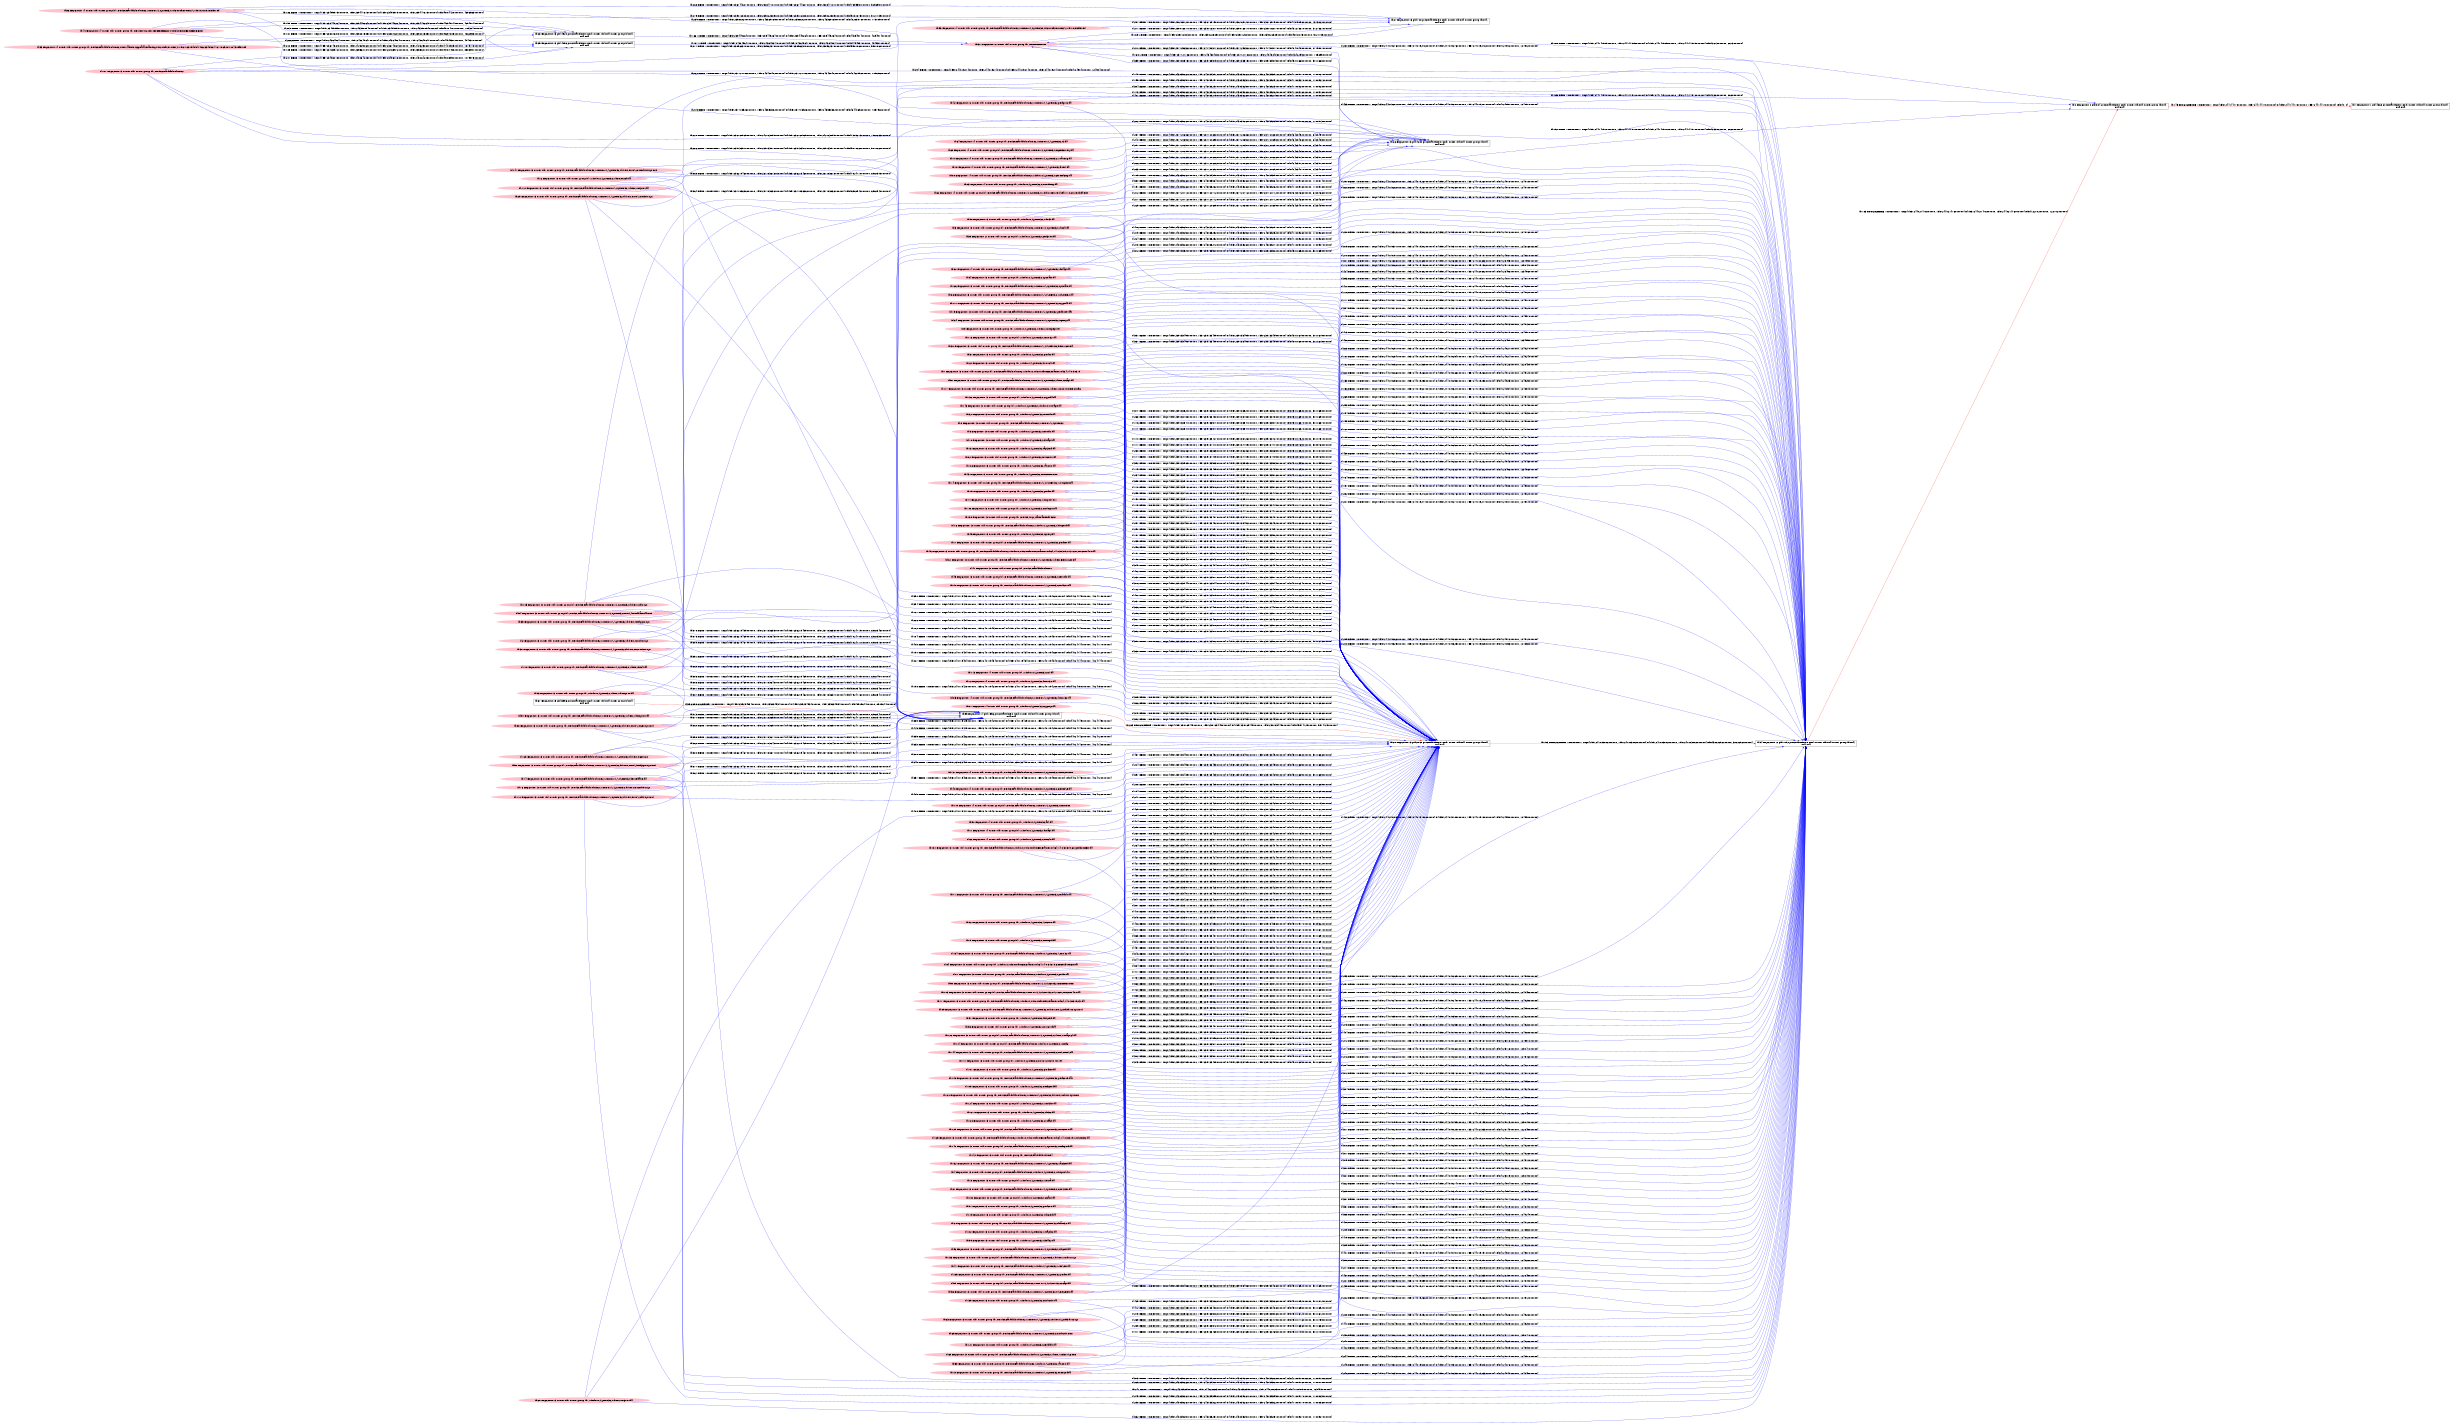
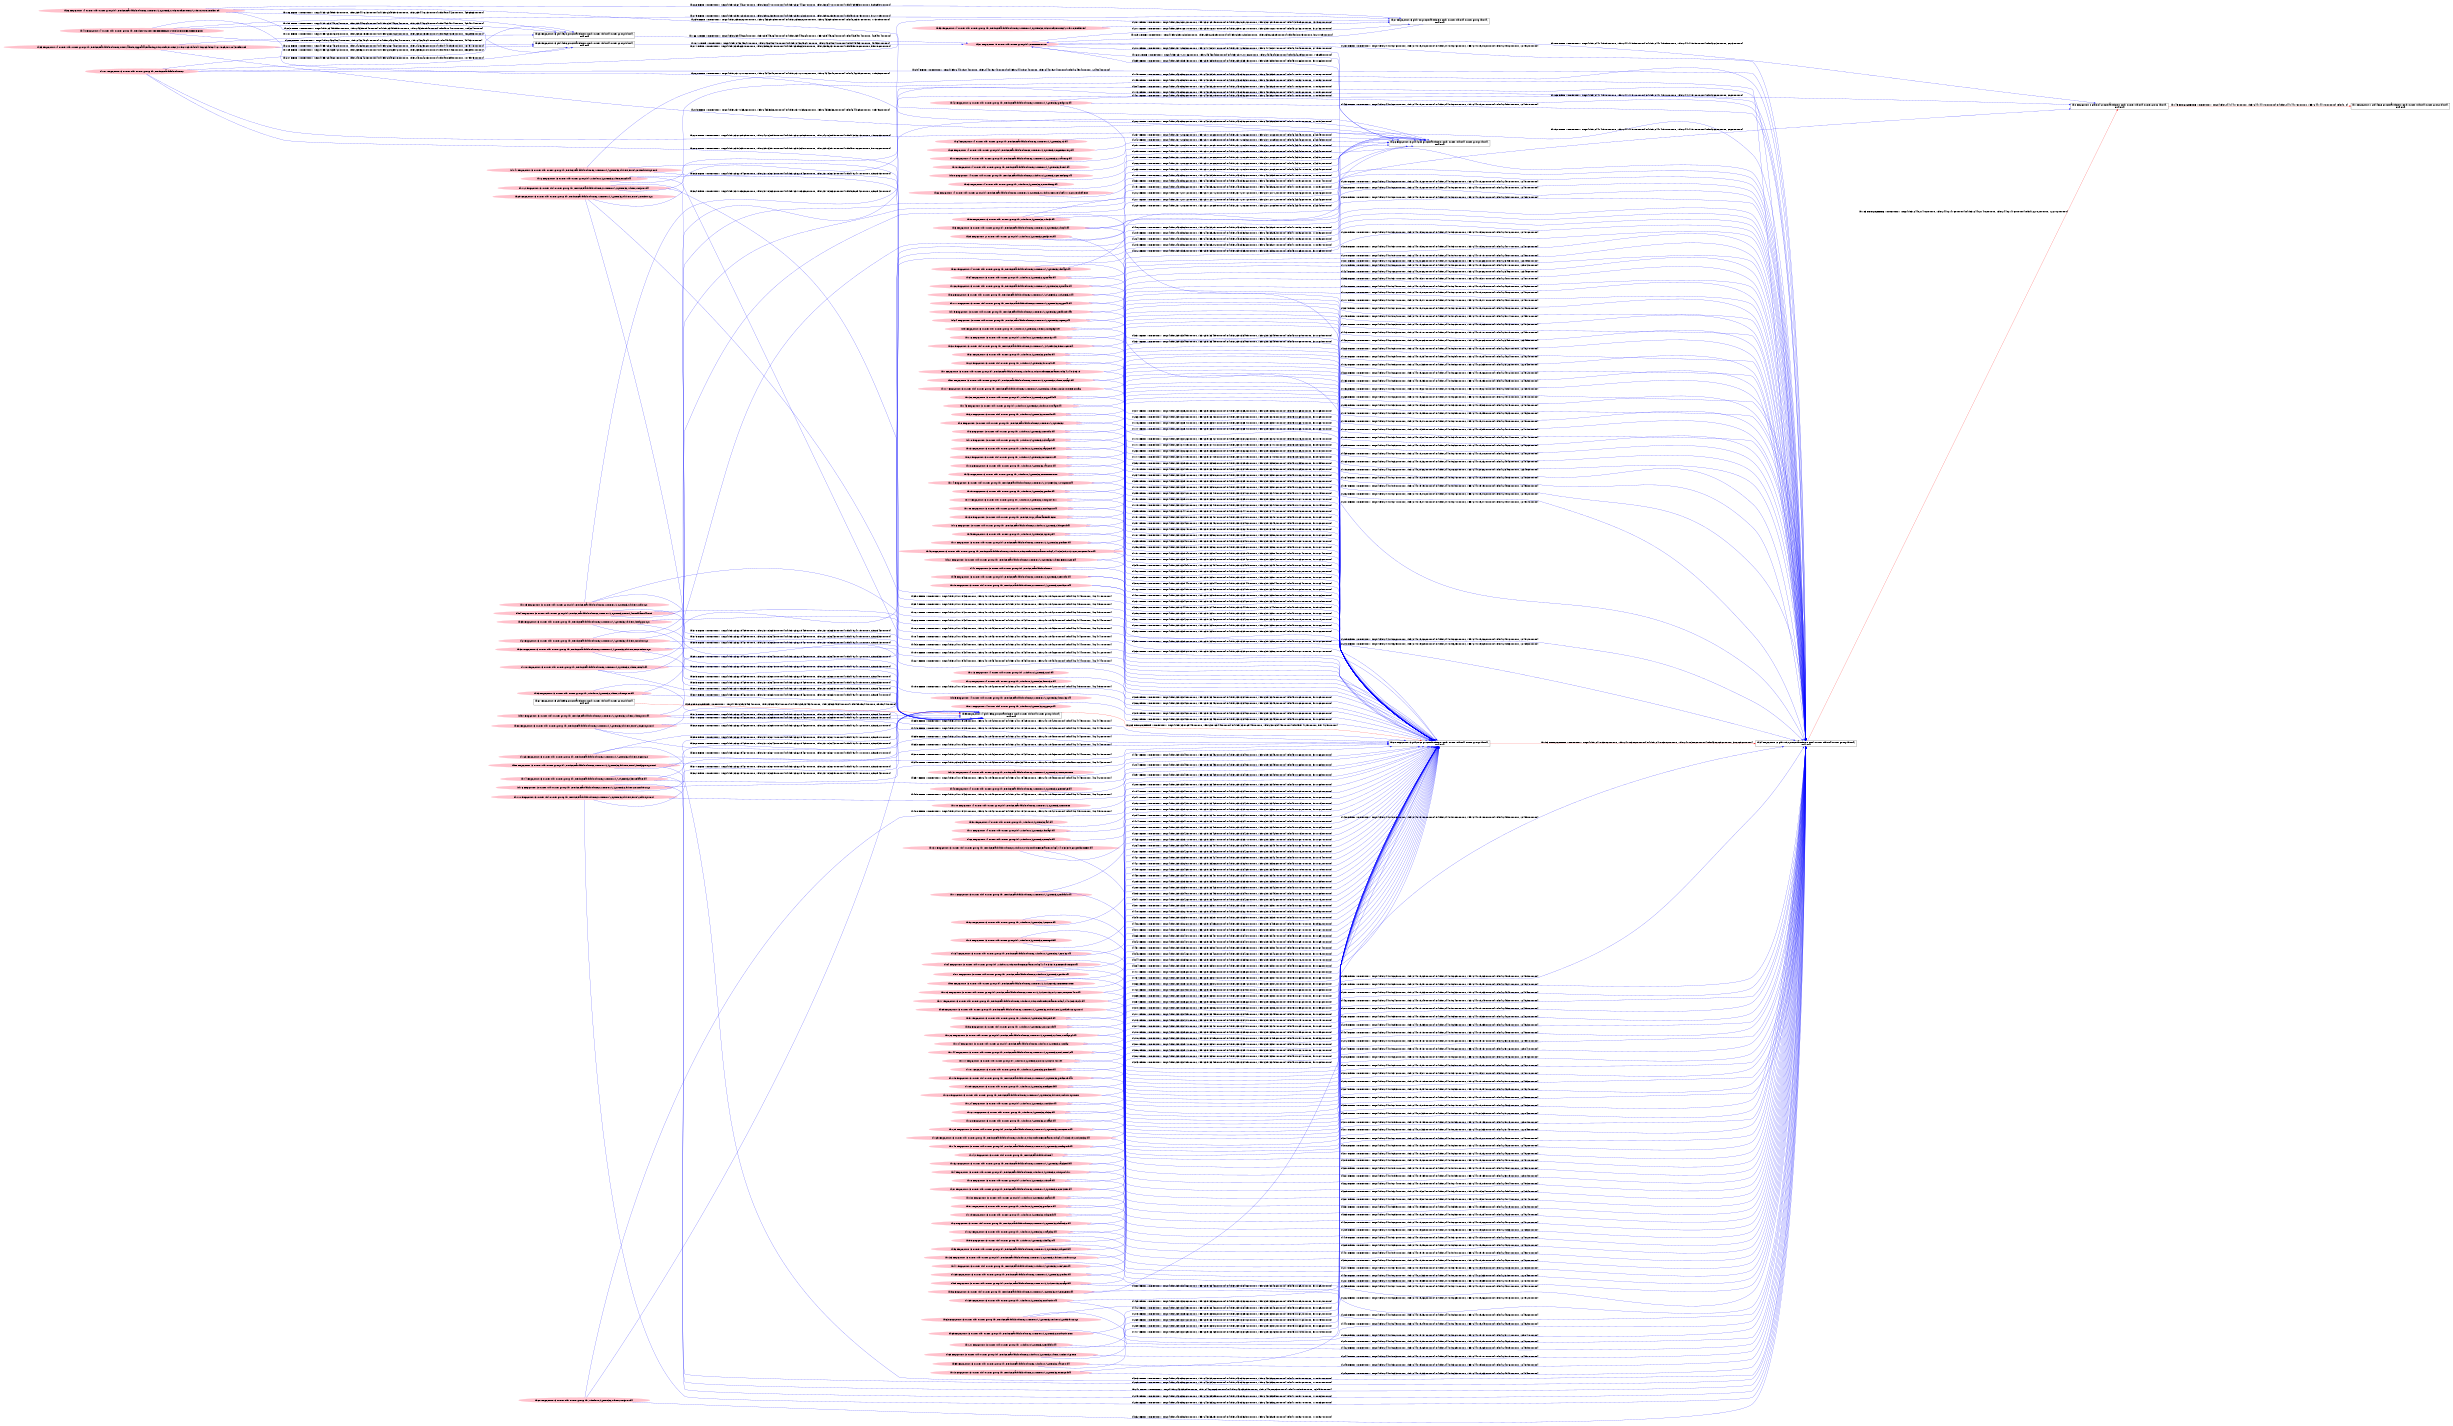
node "id:37 HopCount: -2 owner uid: owner group id: /FI_UNKNOWN": label "id:37 HopCount: -2 owner uid: owner group id: /FI_UNKNOWN" -> "id:37 HopCount: -5 owner uid: owner group id: /FI_UNKNOWN"
